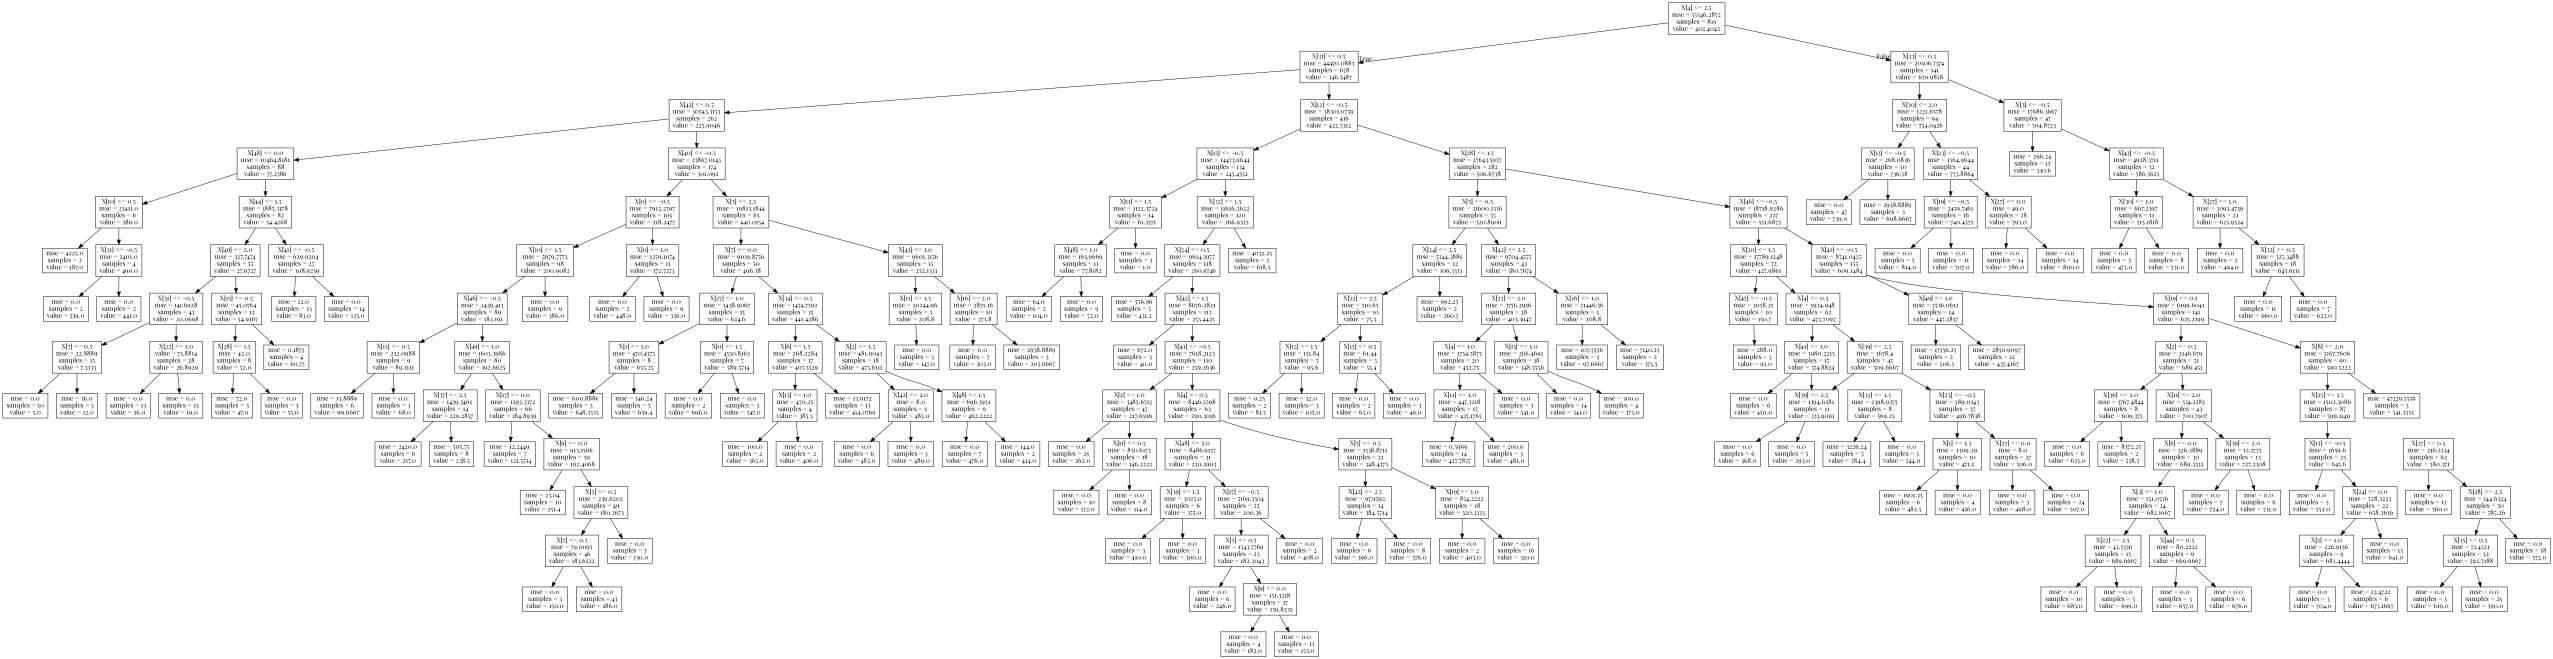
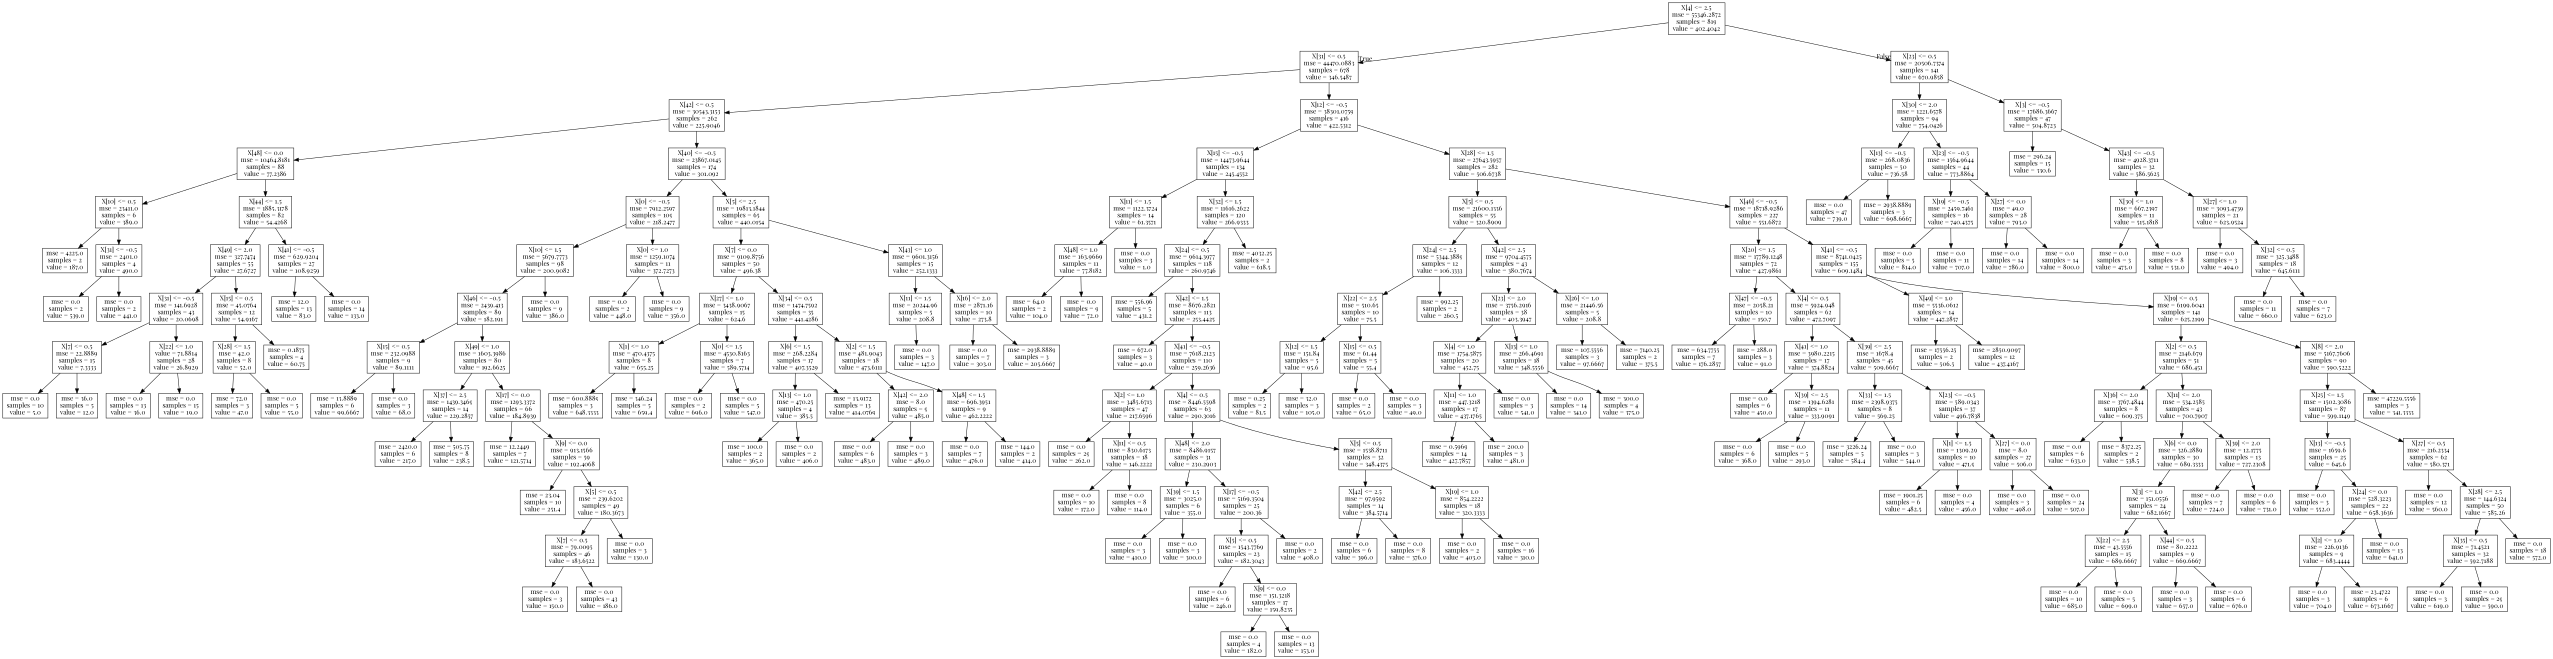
node "mse = 634.7755 samples = 7 value = 176.2857": added
edge "X[39] <= 2.5 mse = 1678.4 samples = 45 value = 509.6667" -> "X[39] <= 2.5 mse = 1394.6281 samples = 11 value = 333.9091": now "X[39] <= 2.5 mse = 1678.4 samples = 45 value = 509.6667" -> "X[33] <= 1.5 mse = 2398.9375 samples = 8 value = 569.25"
edge "X[25] <= 1.5 mse = 1502.3086 samples = 87 value = 599.1149" -> "X[27] <= 0.5 mse = 216.2334 samples = 62 value = 580.371": added
